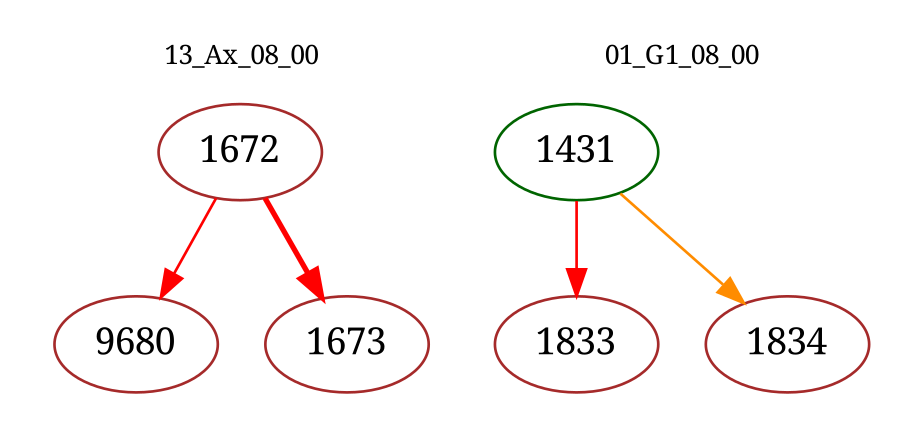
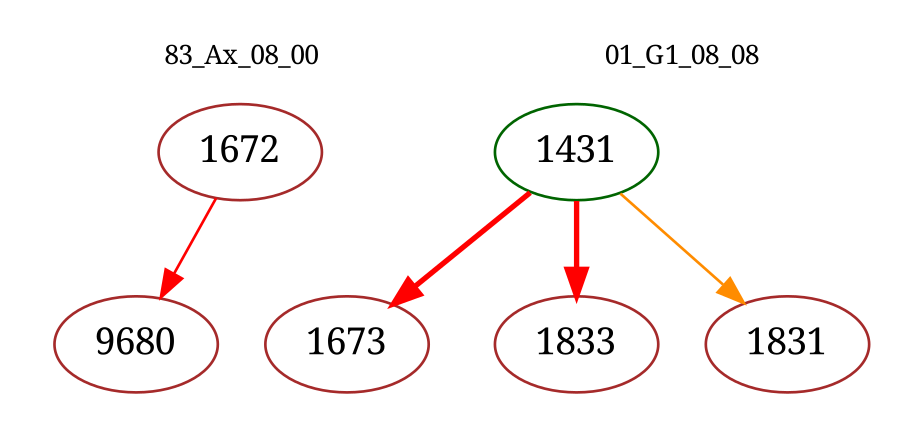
cluster "13_Ax_08_00": label "13_Ax_08_00" -> "83_Ax_08_00"
cluster "01_G1_08_00": label "01_G1_08_00" -> "01_G1_08_08"
edge "1431" -> "1833": style solid -> bold
edge "1672" -> "1673": now "1431" -> "1673"
node "1834": label "1834" -> "1831"
